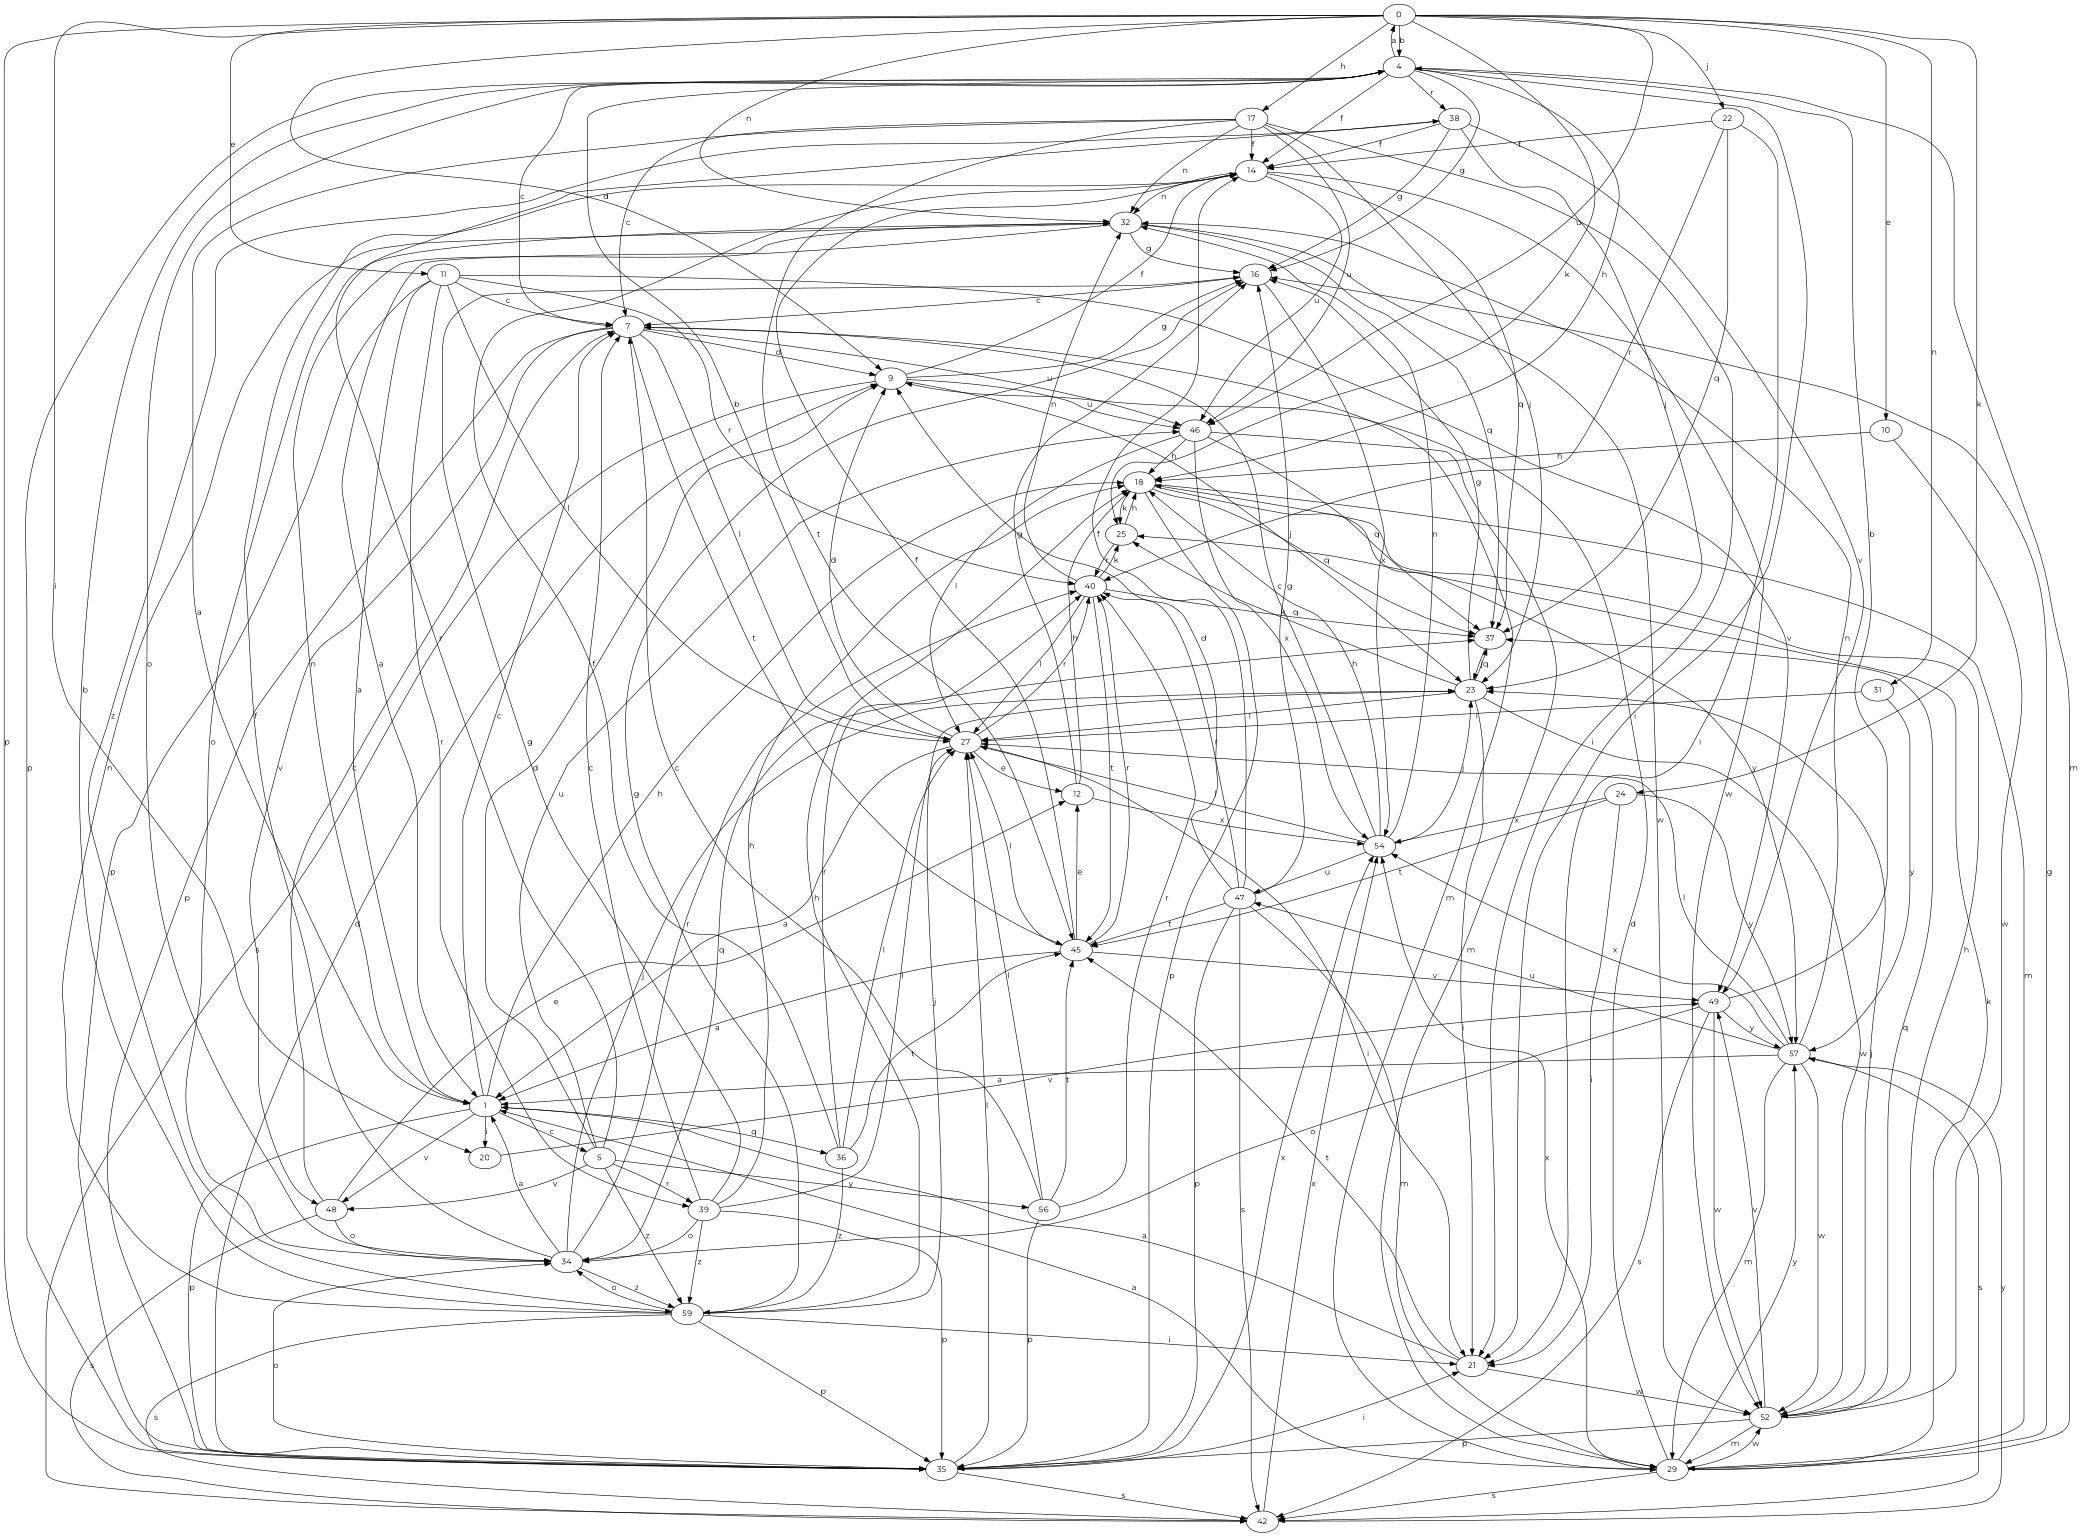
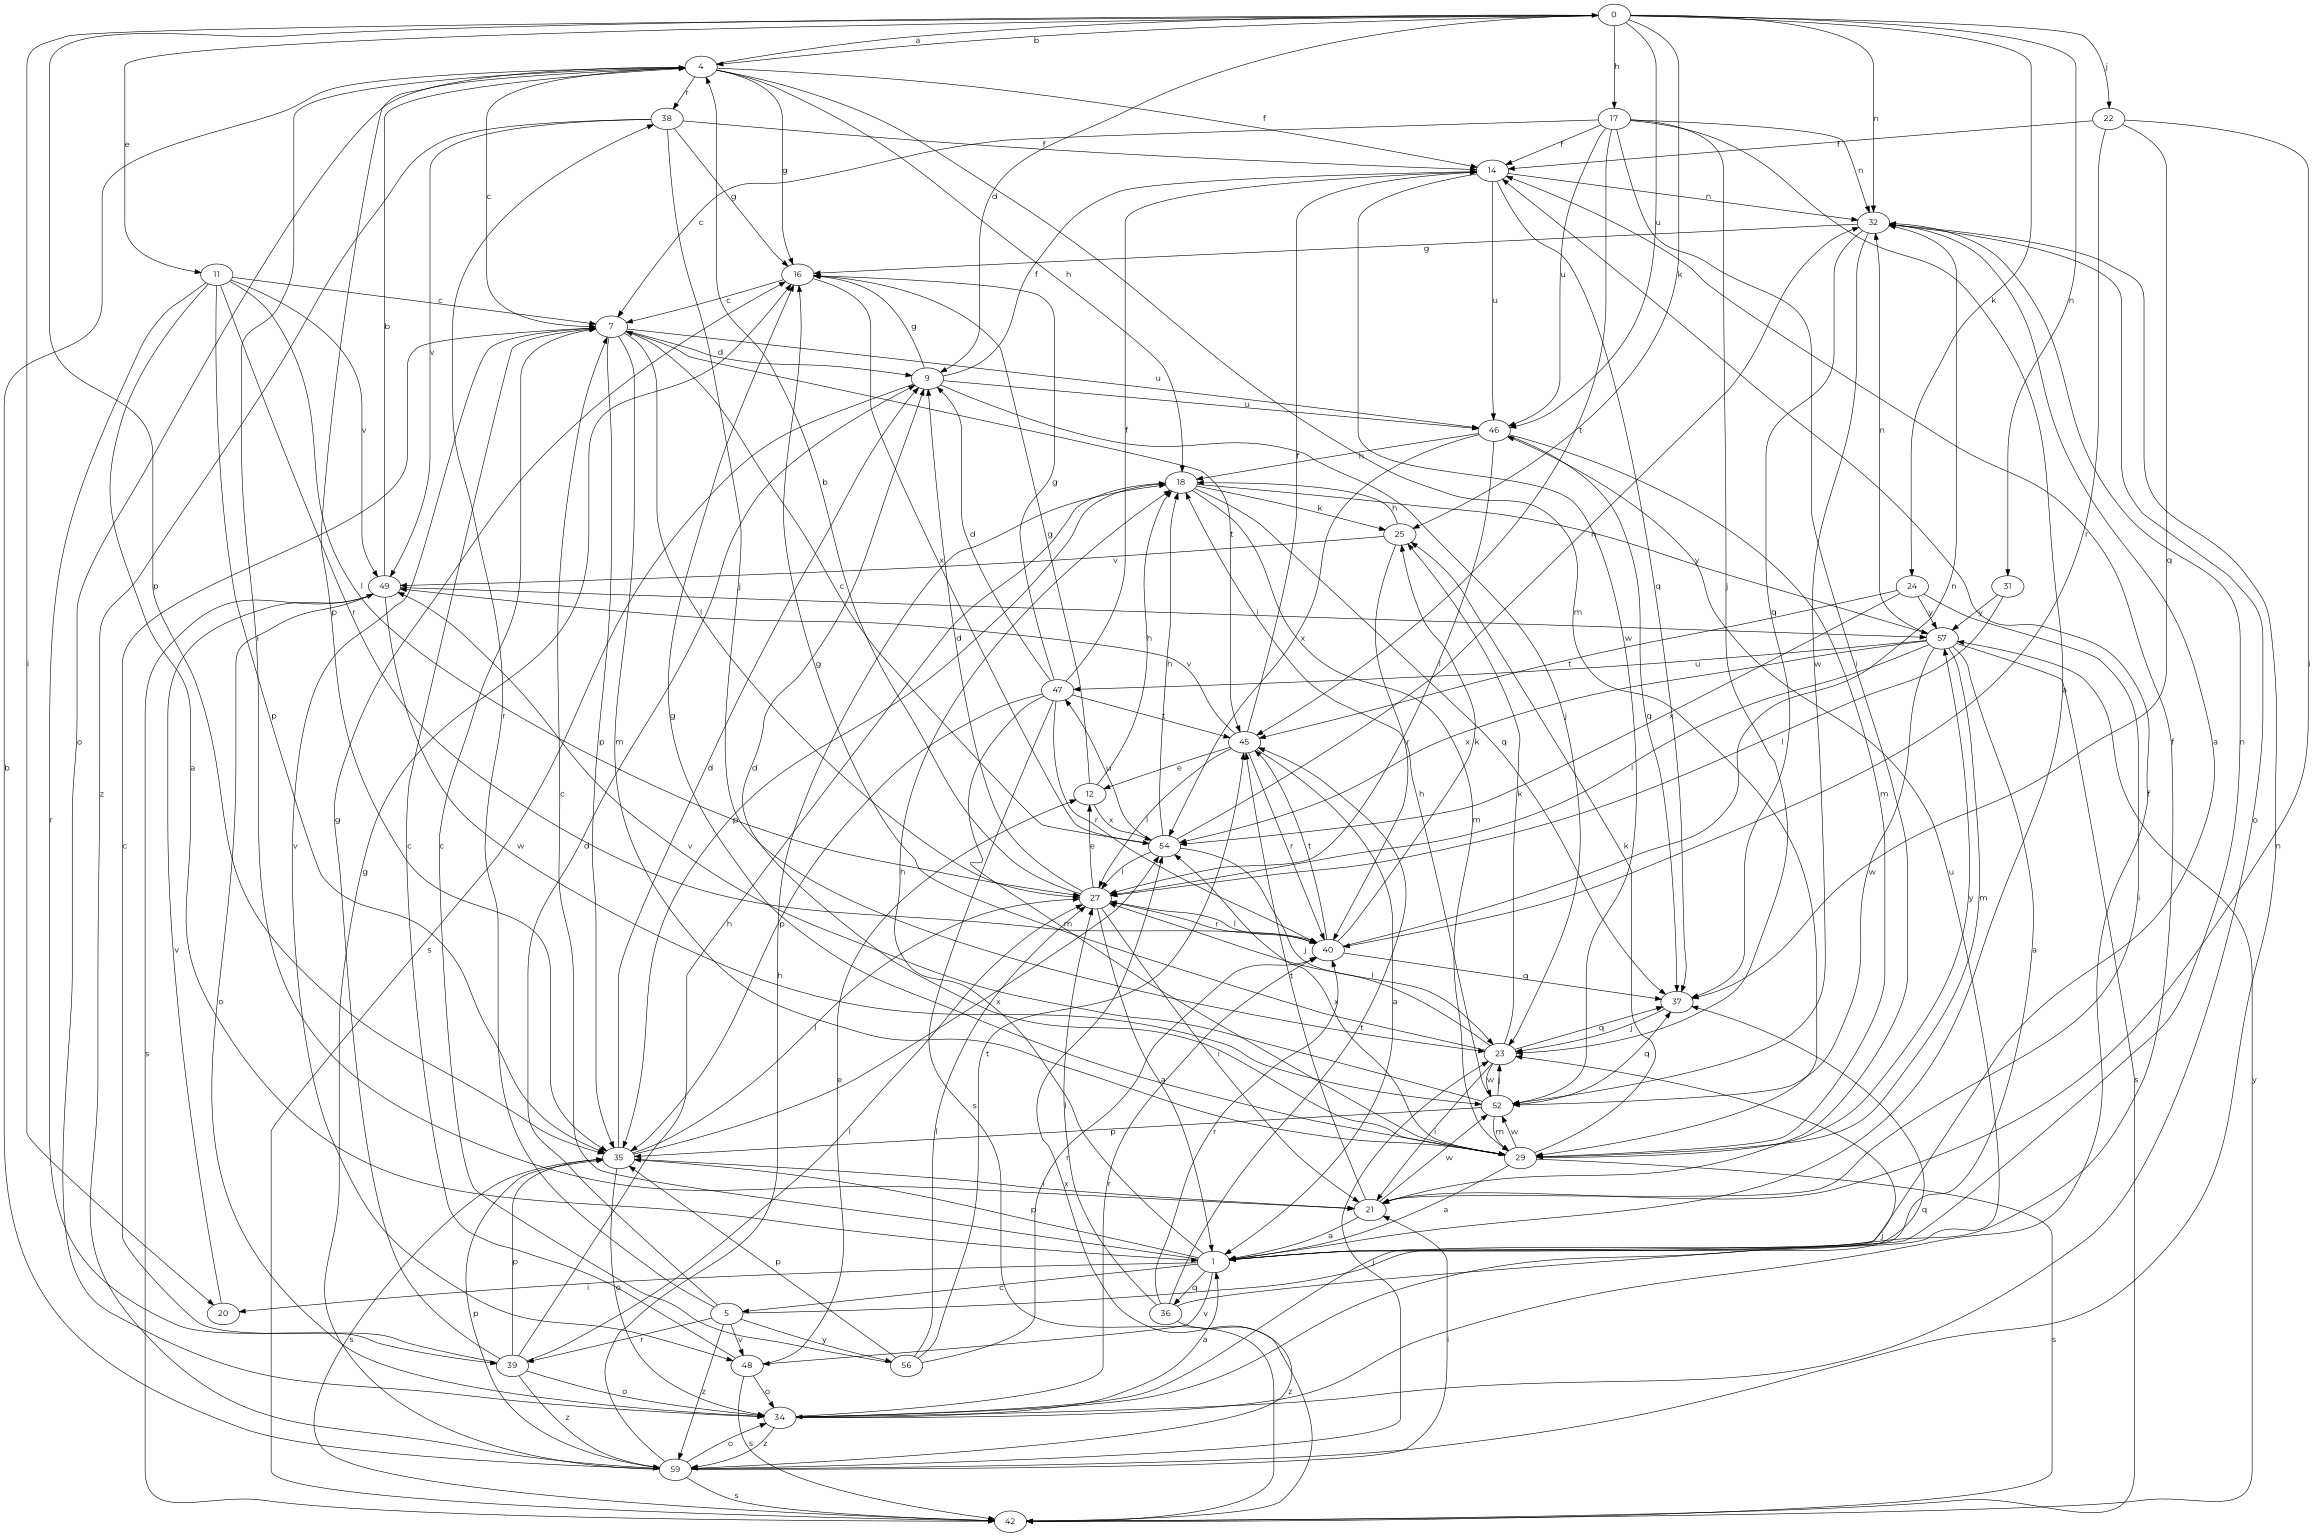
node "10": removed
edge "25" -> "49": added, label "v"
edge "49" -> "57": label "y" -> "i"
